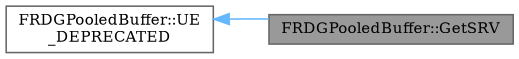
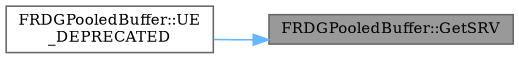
edge "FRDGPooledBuffer::GetSRV" -> "FRDGPooledBuffer::UE _DEPRECATED": reversed
